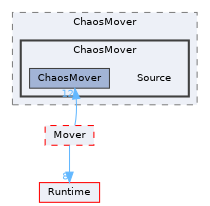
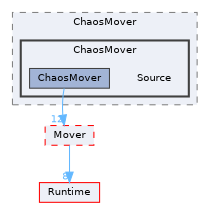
edge "Mover" -> "ChaosMover": reversed
